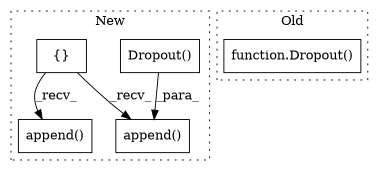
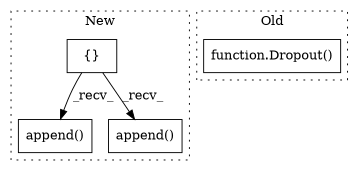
node "Dropout()": removed
